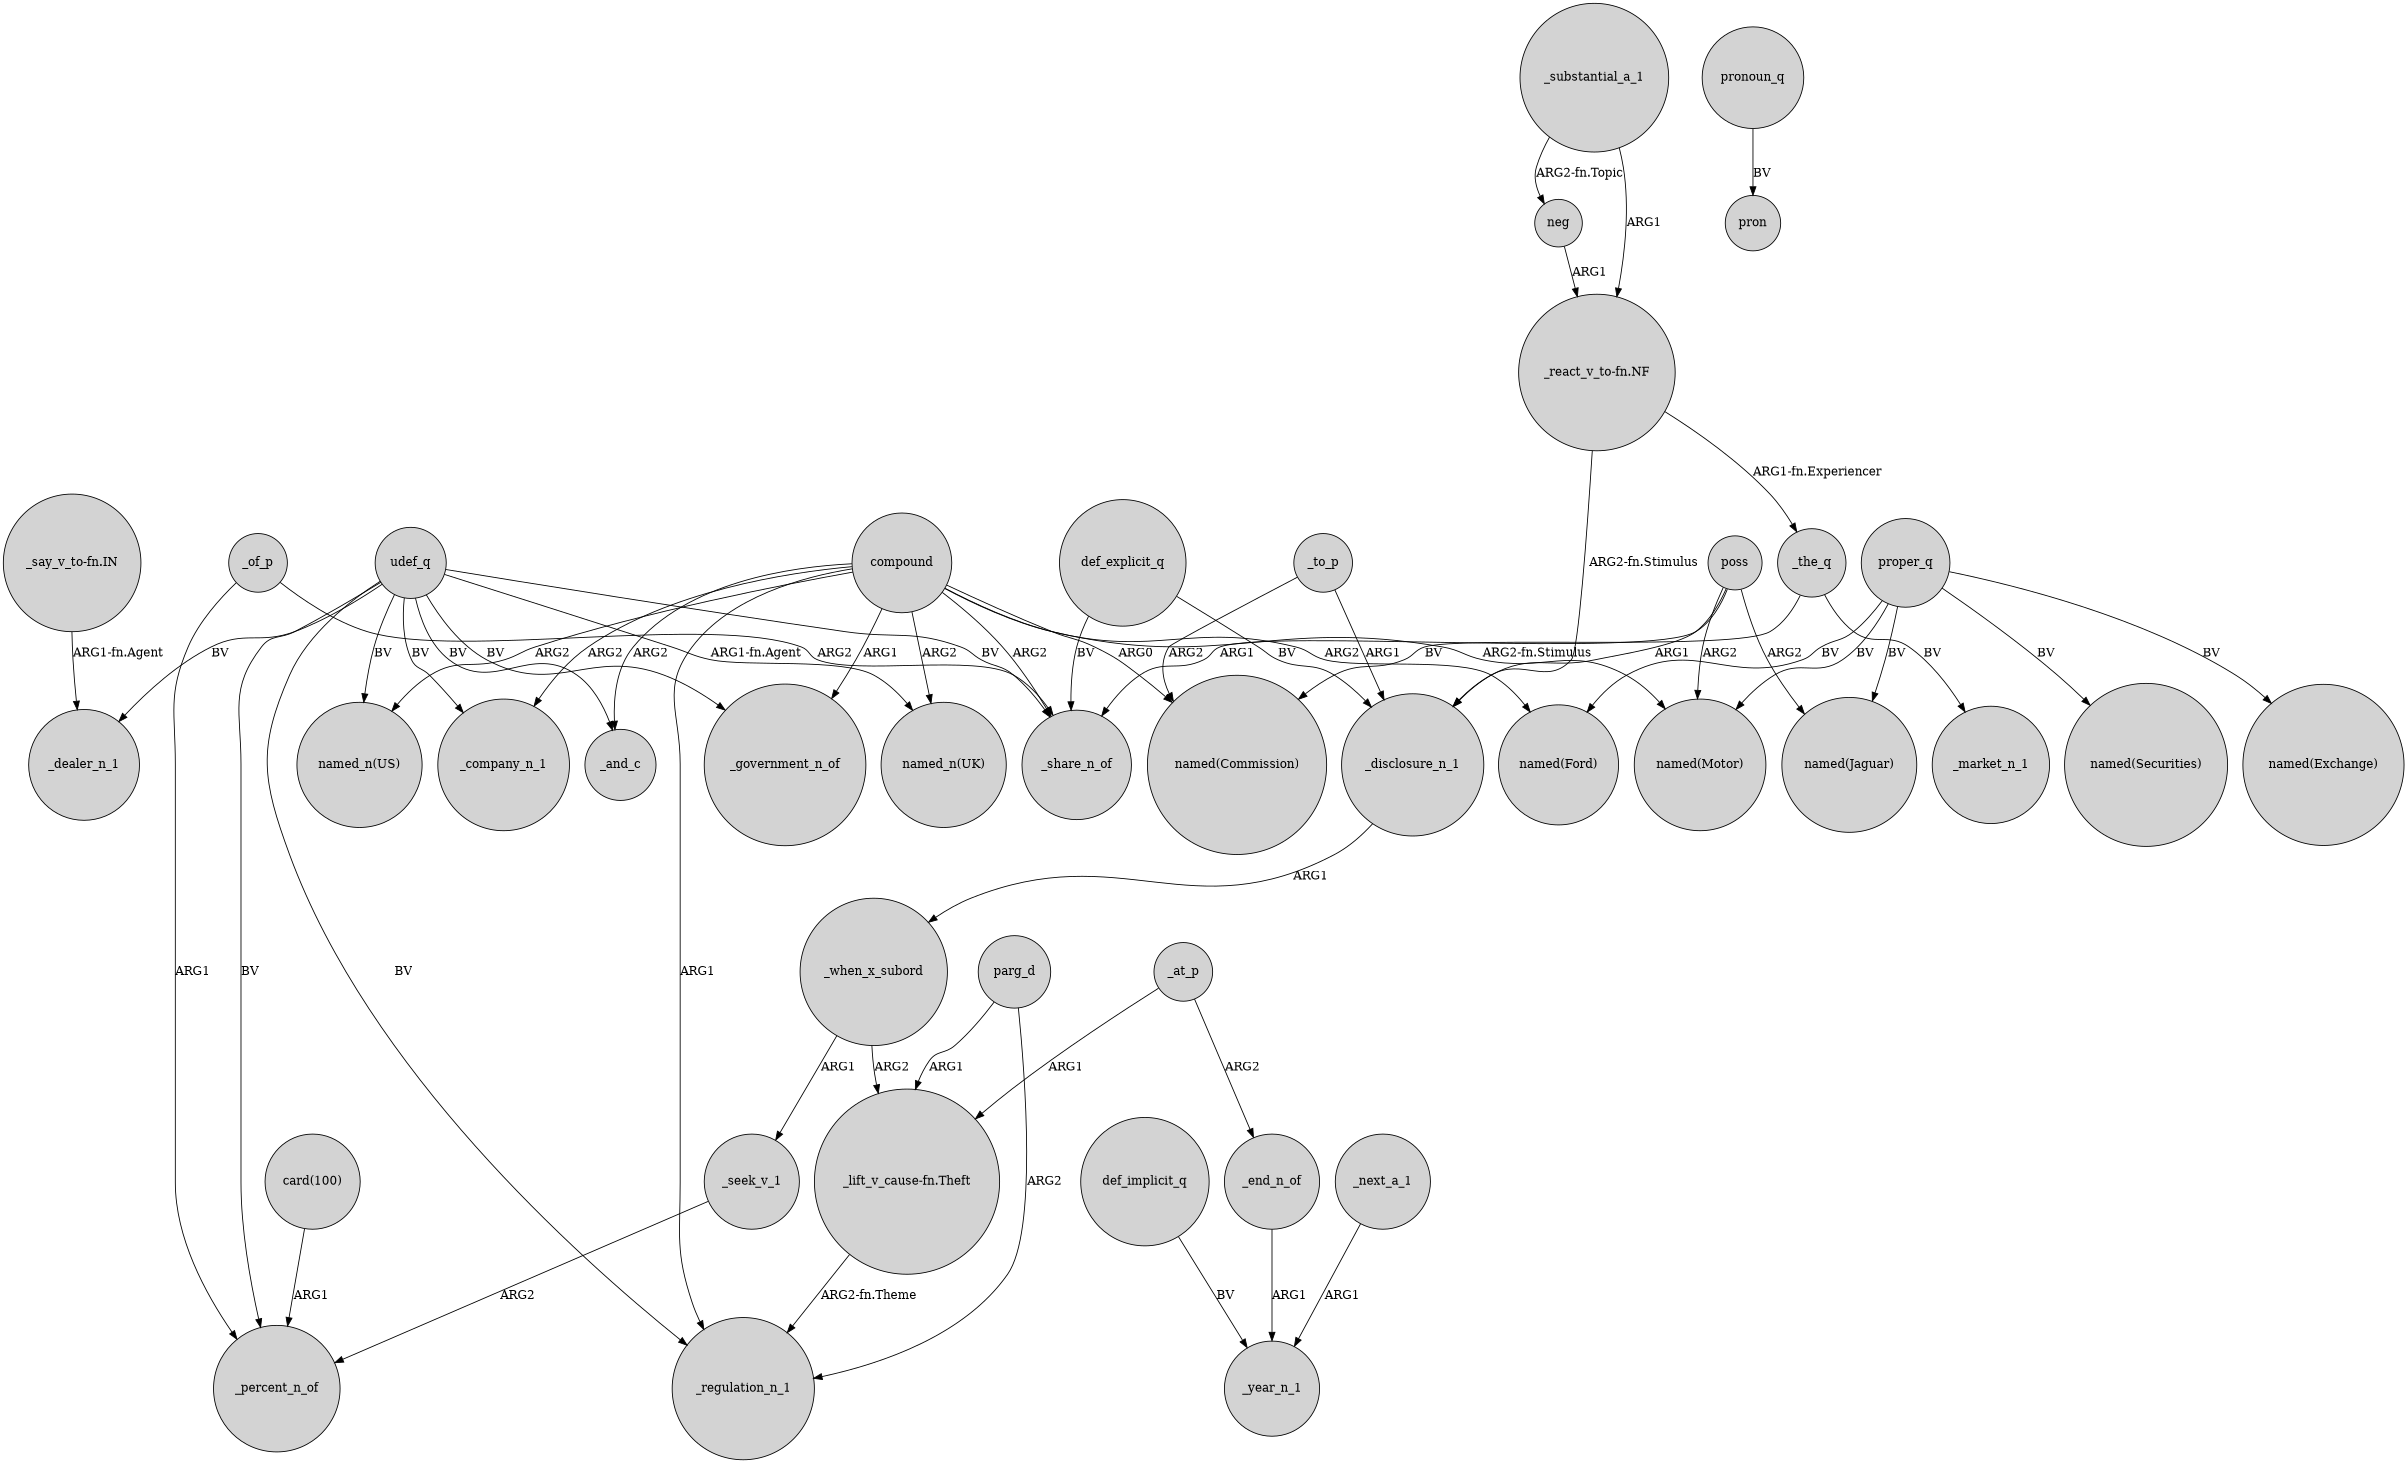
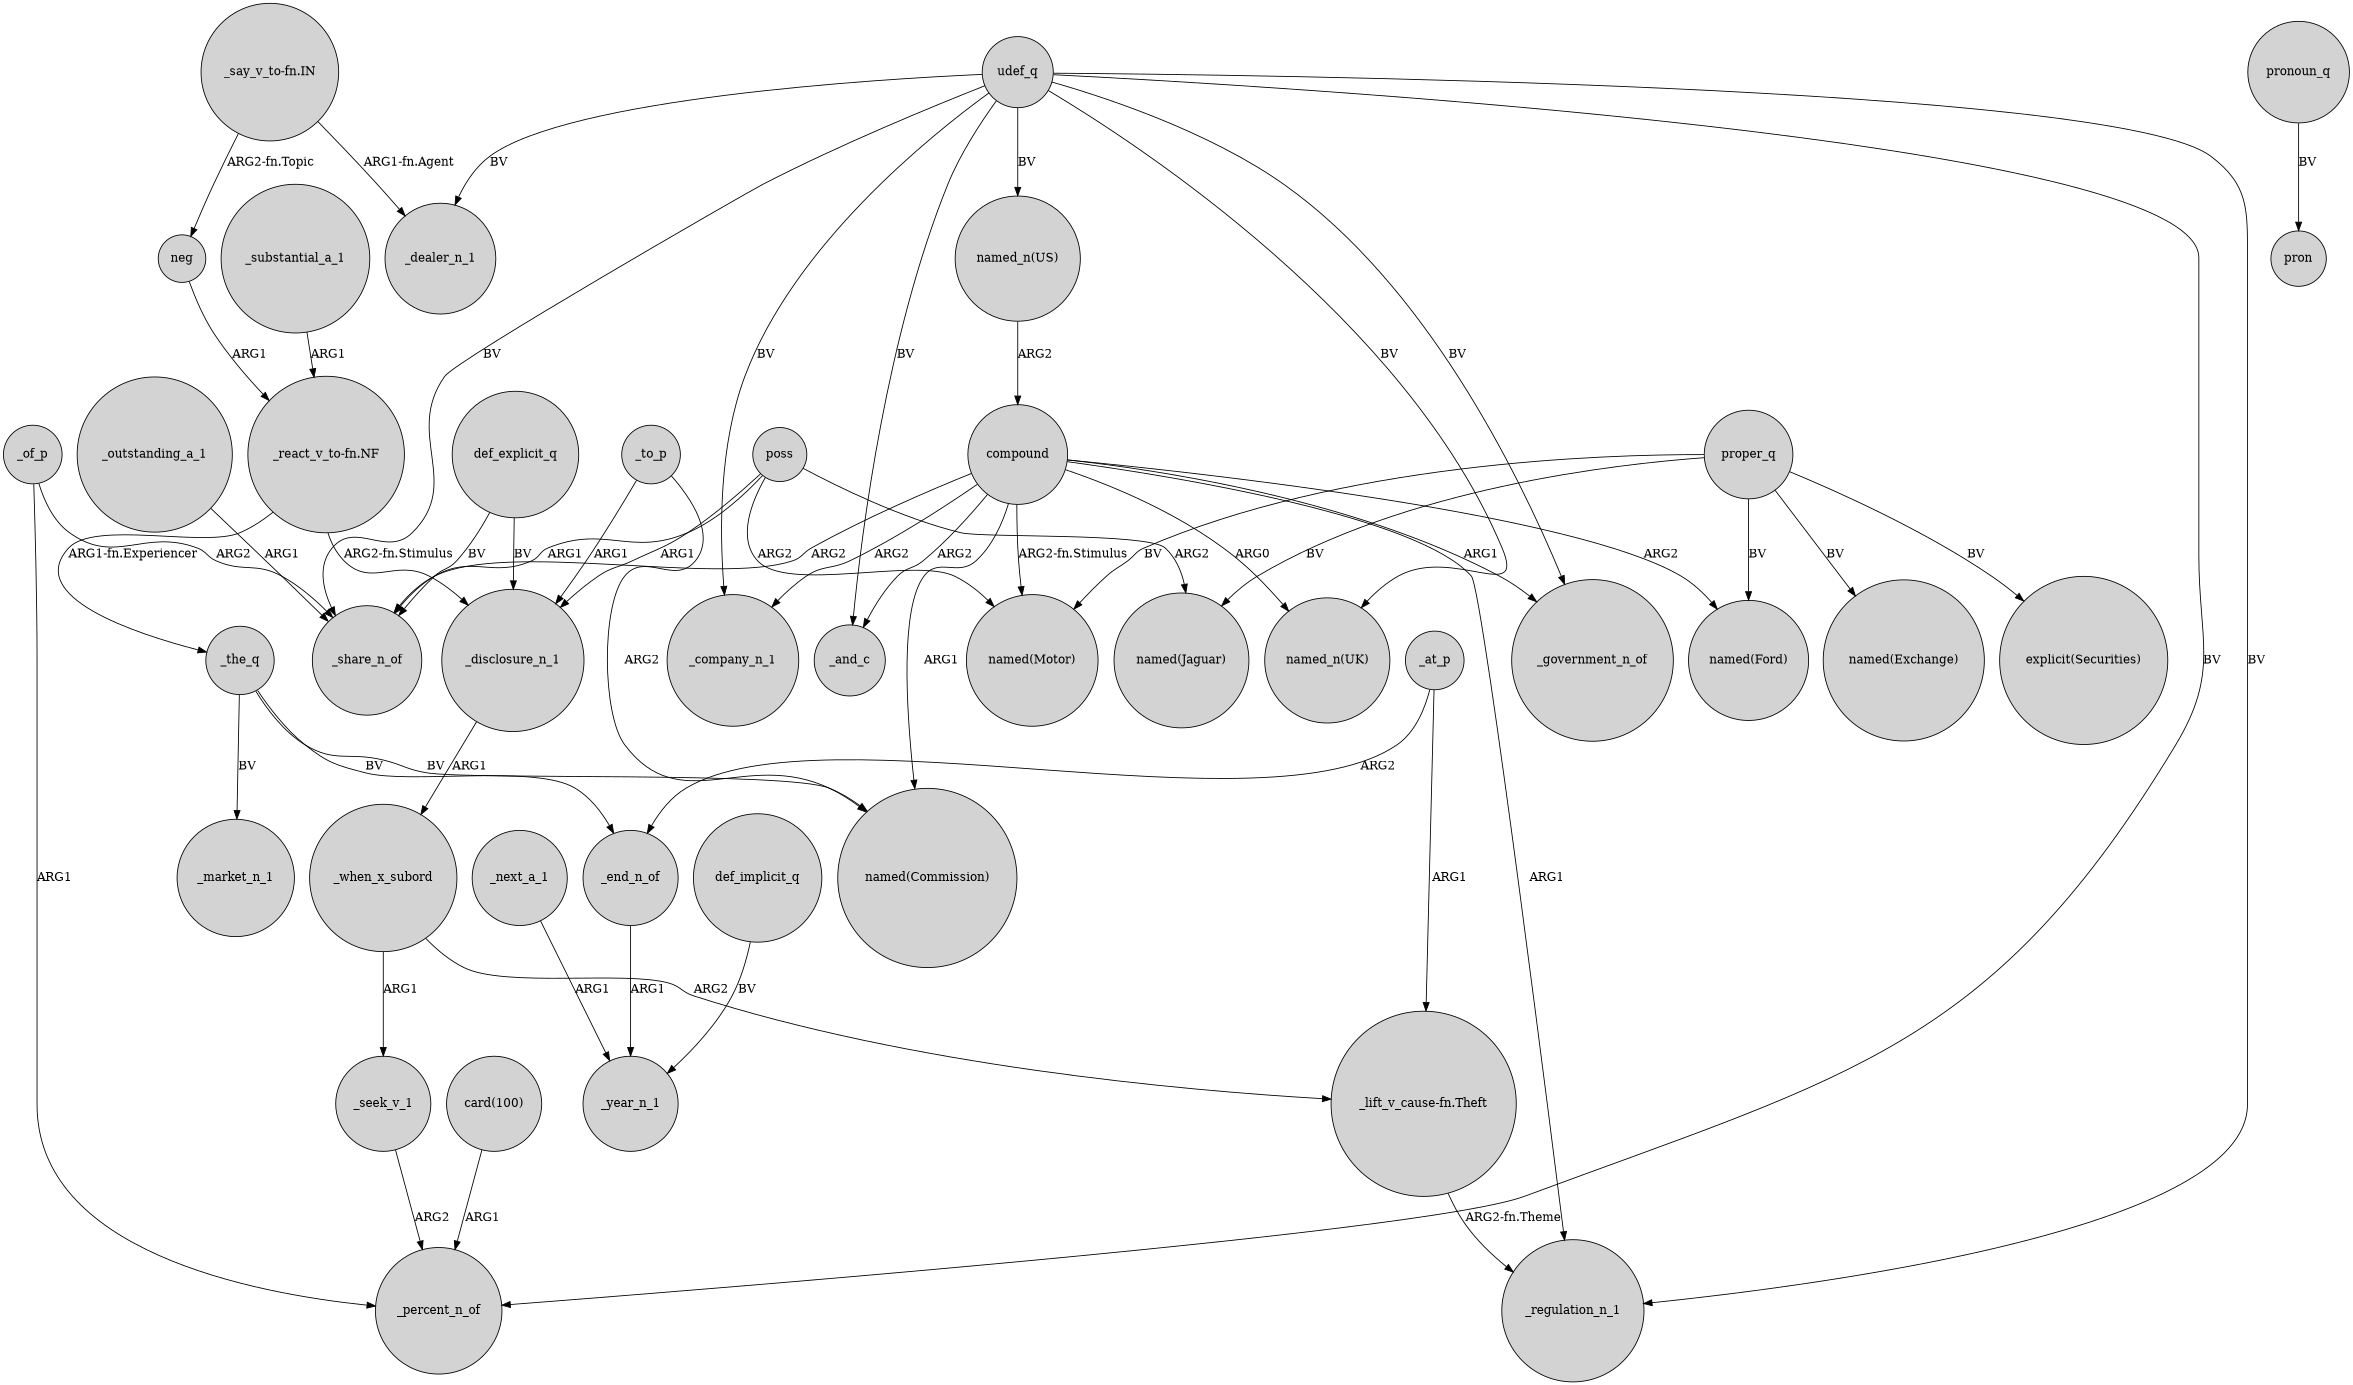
edge "_substantial_a_1" -> "neg": now "_say_v_to-fn.IN" -> "neg"
node "_outstanding_a_1": added
edge "compound" -> "named_n(US)": reversed
edge "udef_q" -> "named_n(UK)": label "ARG1-fn.Agent" -> "BV"
edge "compound" -> "named_n(UK)": label "ARG2" -> "ARG0"
edge "compound" -> "named(Commission)": label "ARG0" -> "ARG1"
node "named(Securities)": label "named(Securities)" -> "explicit(Securities)"
edge "_the_q" -> "_end_n_of": added, label "BV"
node "parg_d": removed
